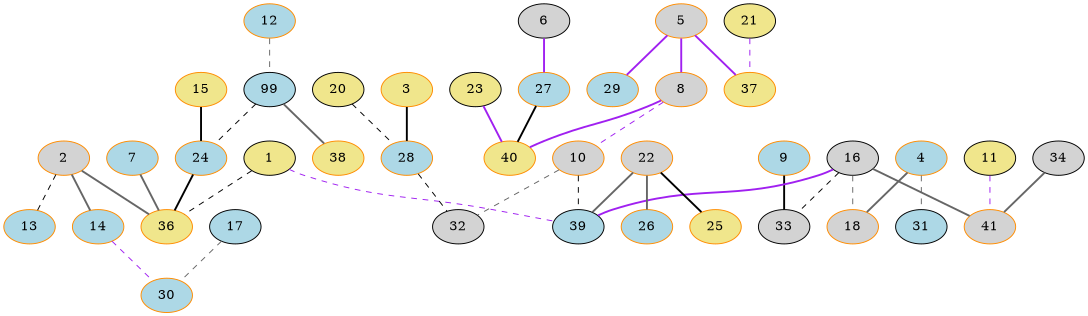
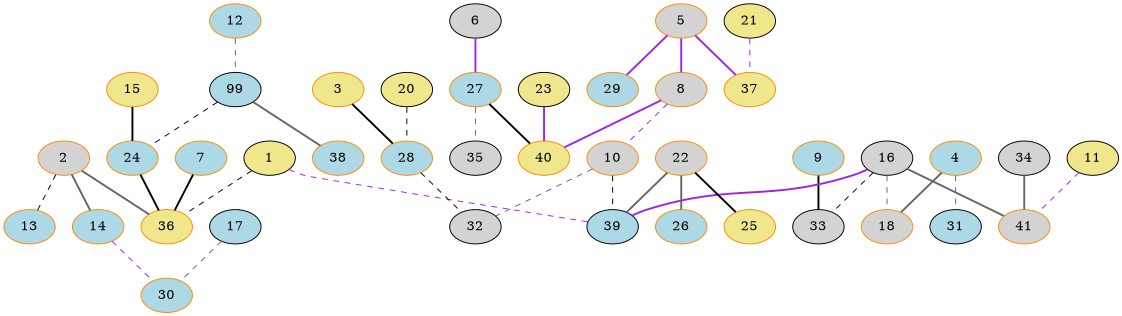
node "38": fillcolor khaki -> lightblue
node "35": added
edge "7" -- "36": color gray40 -> black
